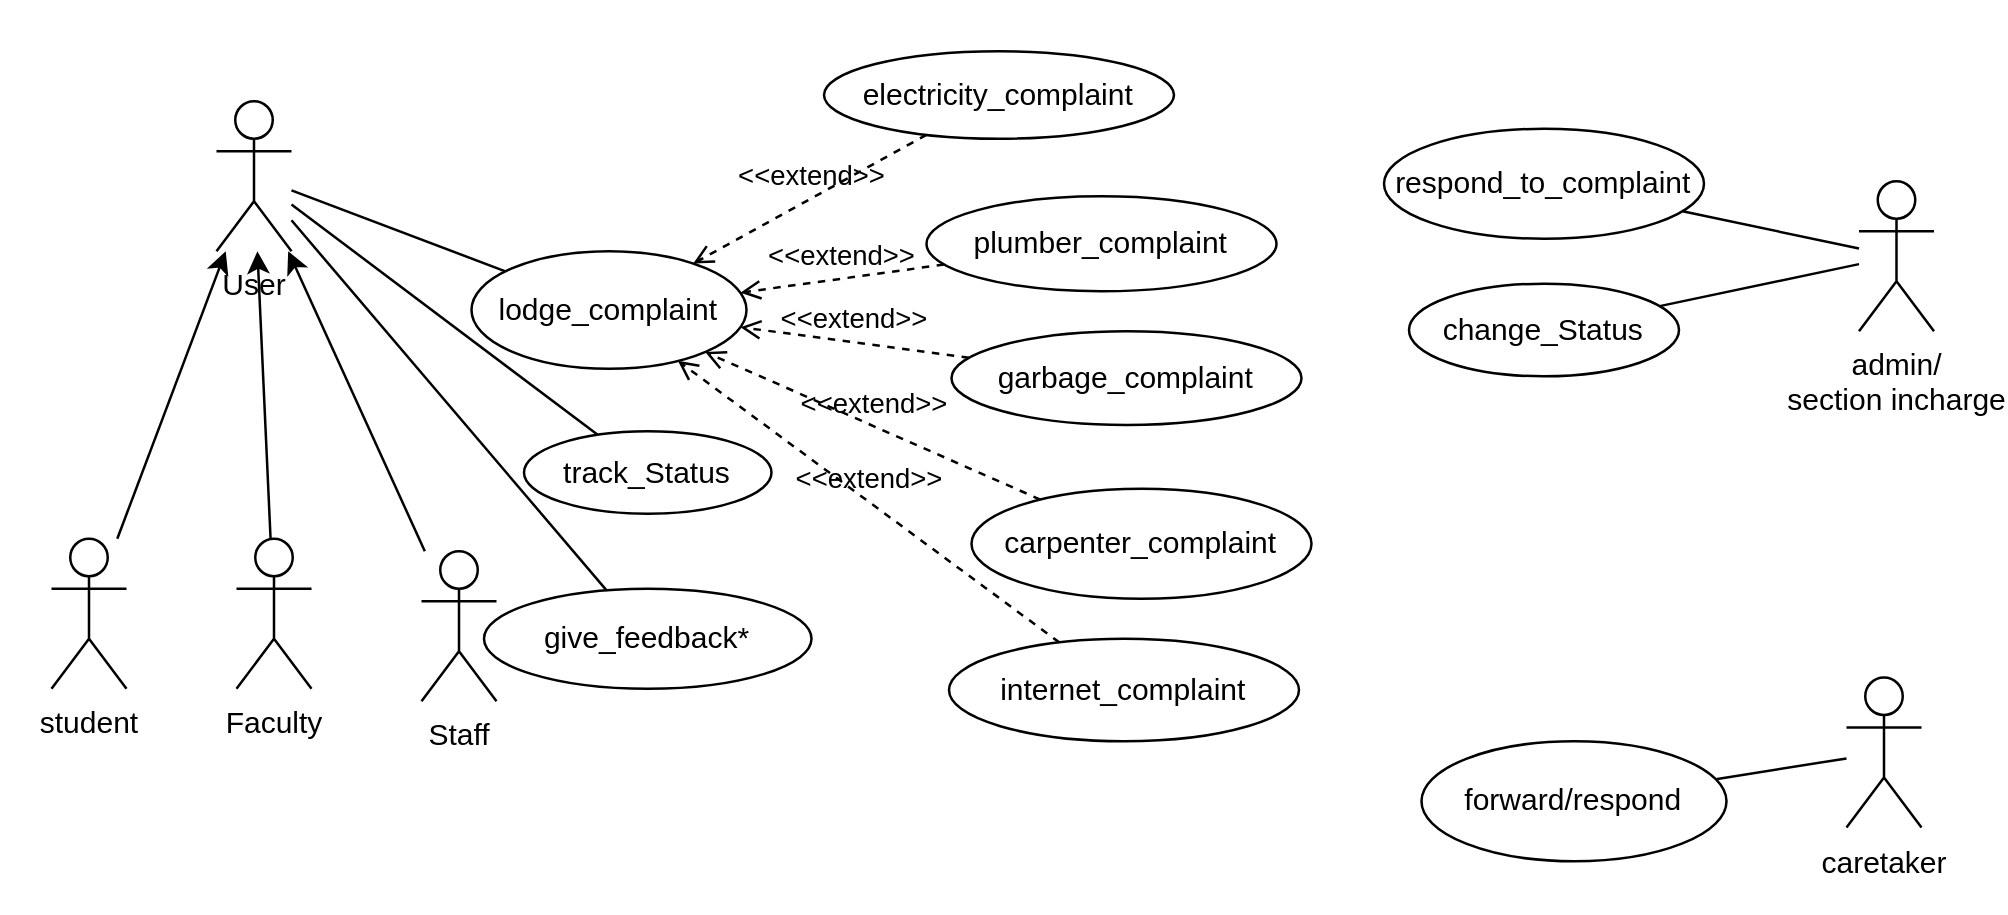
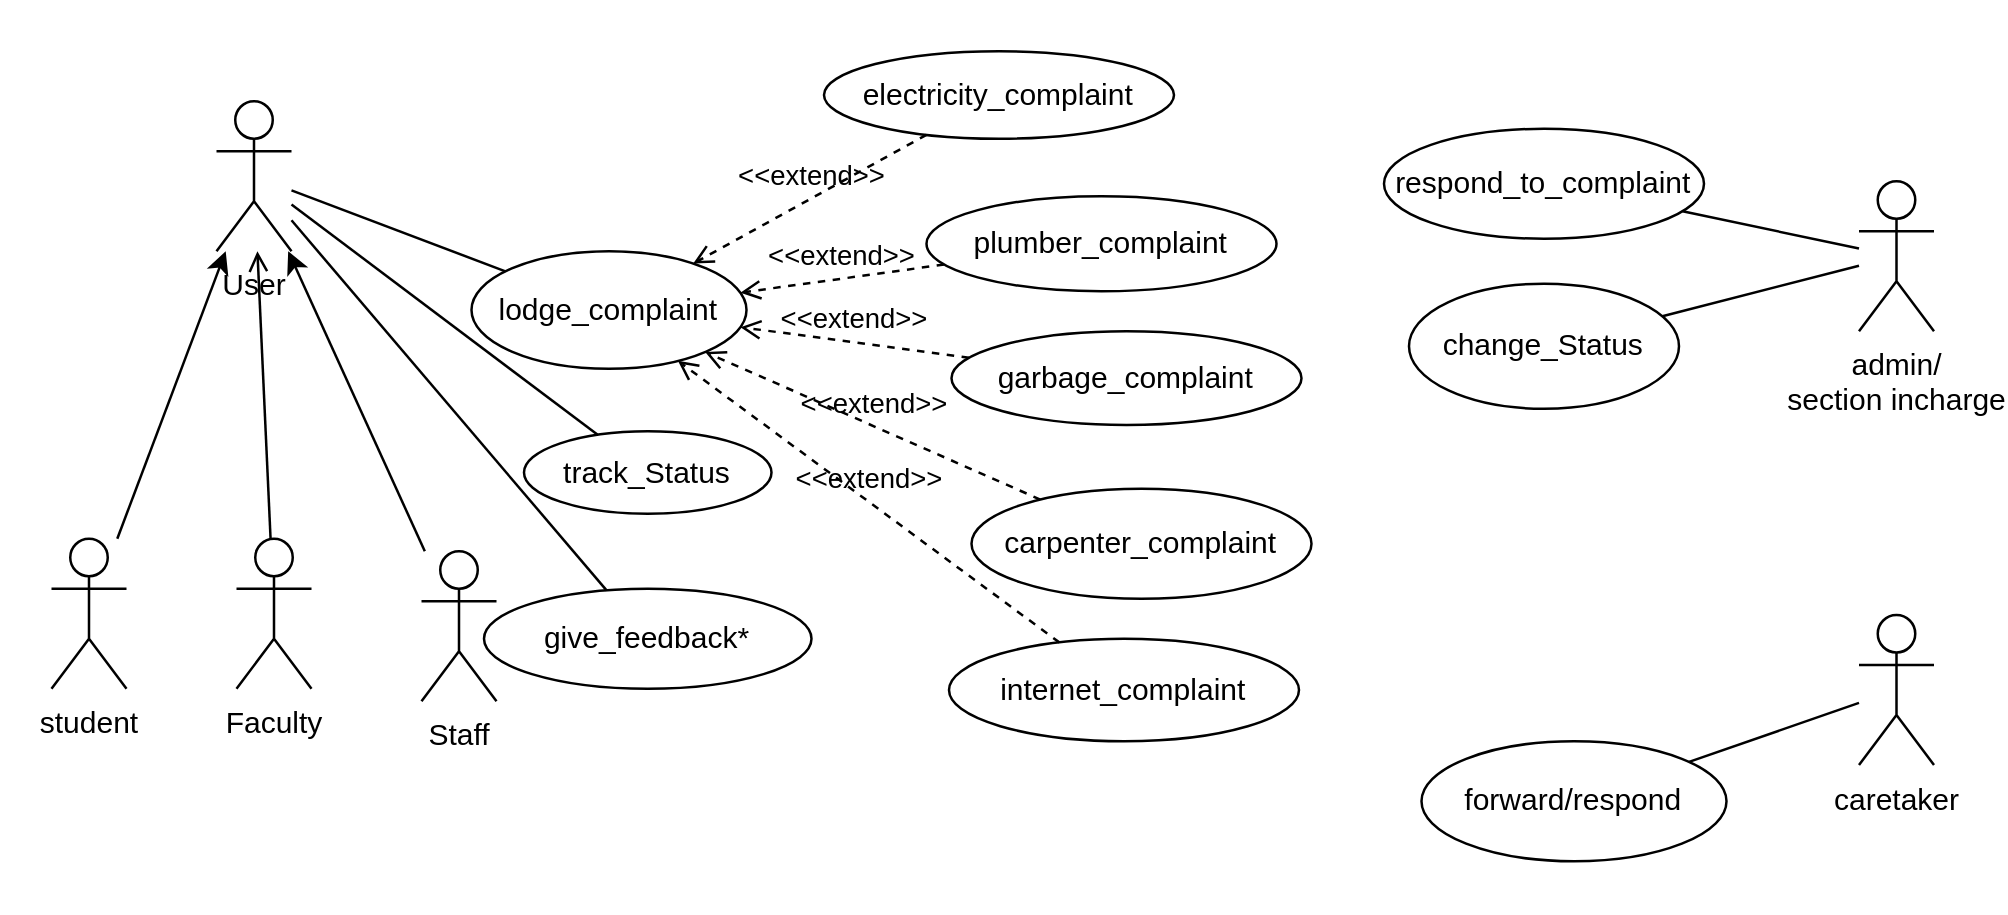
edge "Faculty" -> "User": arrowhead classic -> open
node "change_Status": size 270x93 -> 270x125
node "caretaker": moved (1884, 753) -> (1896, 690)
